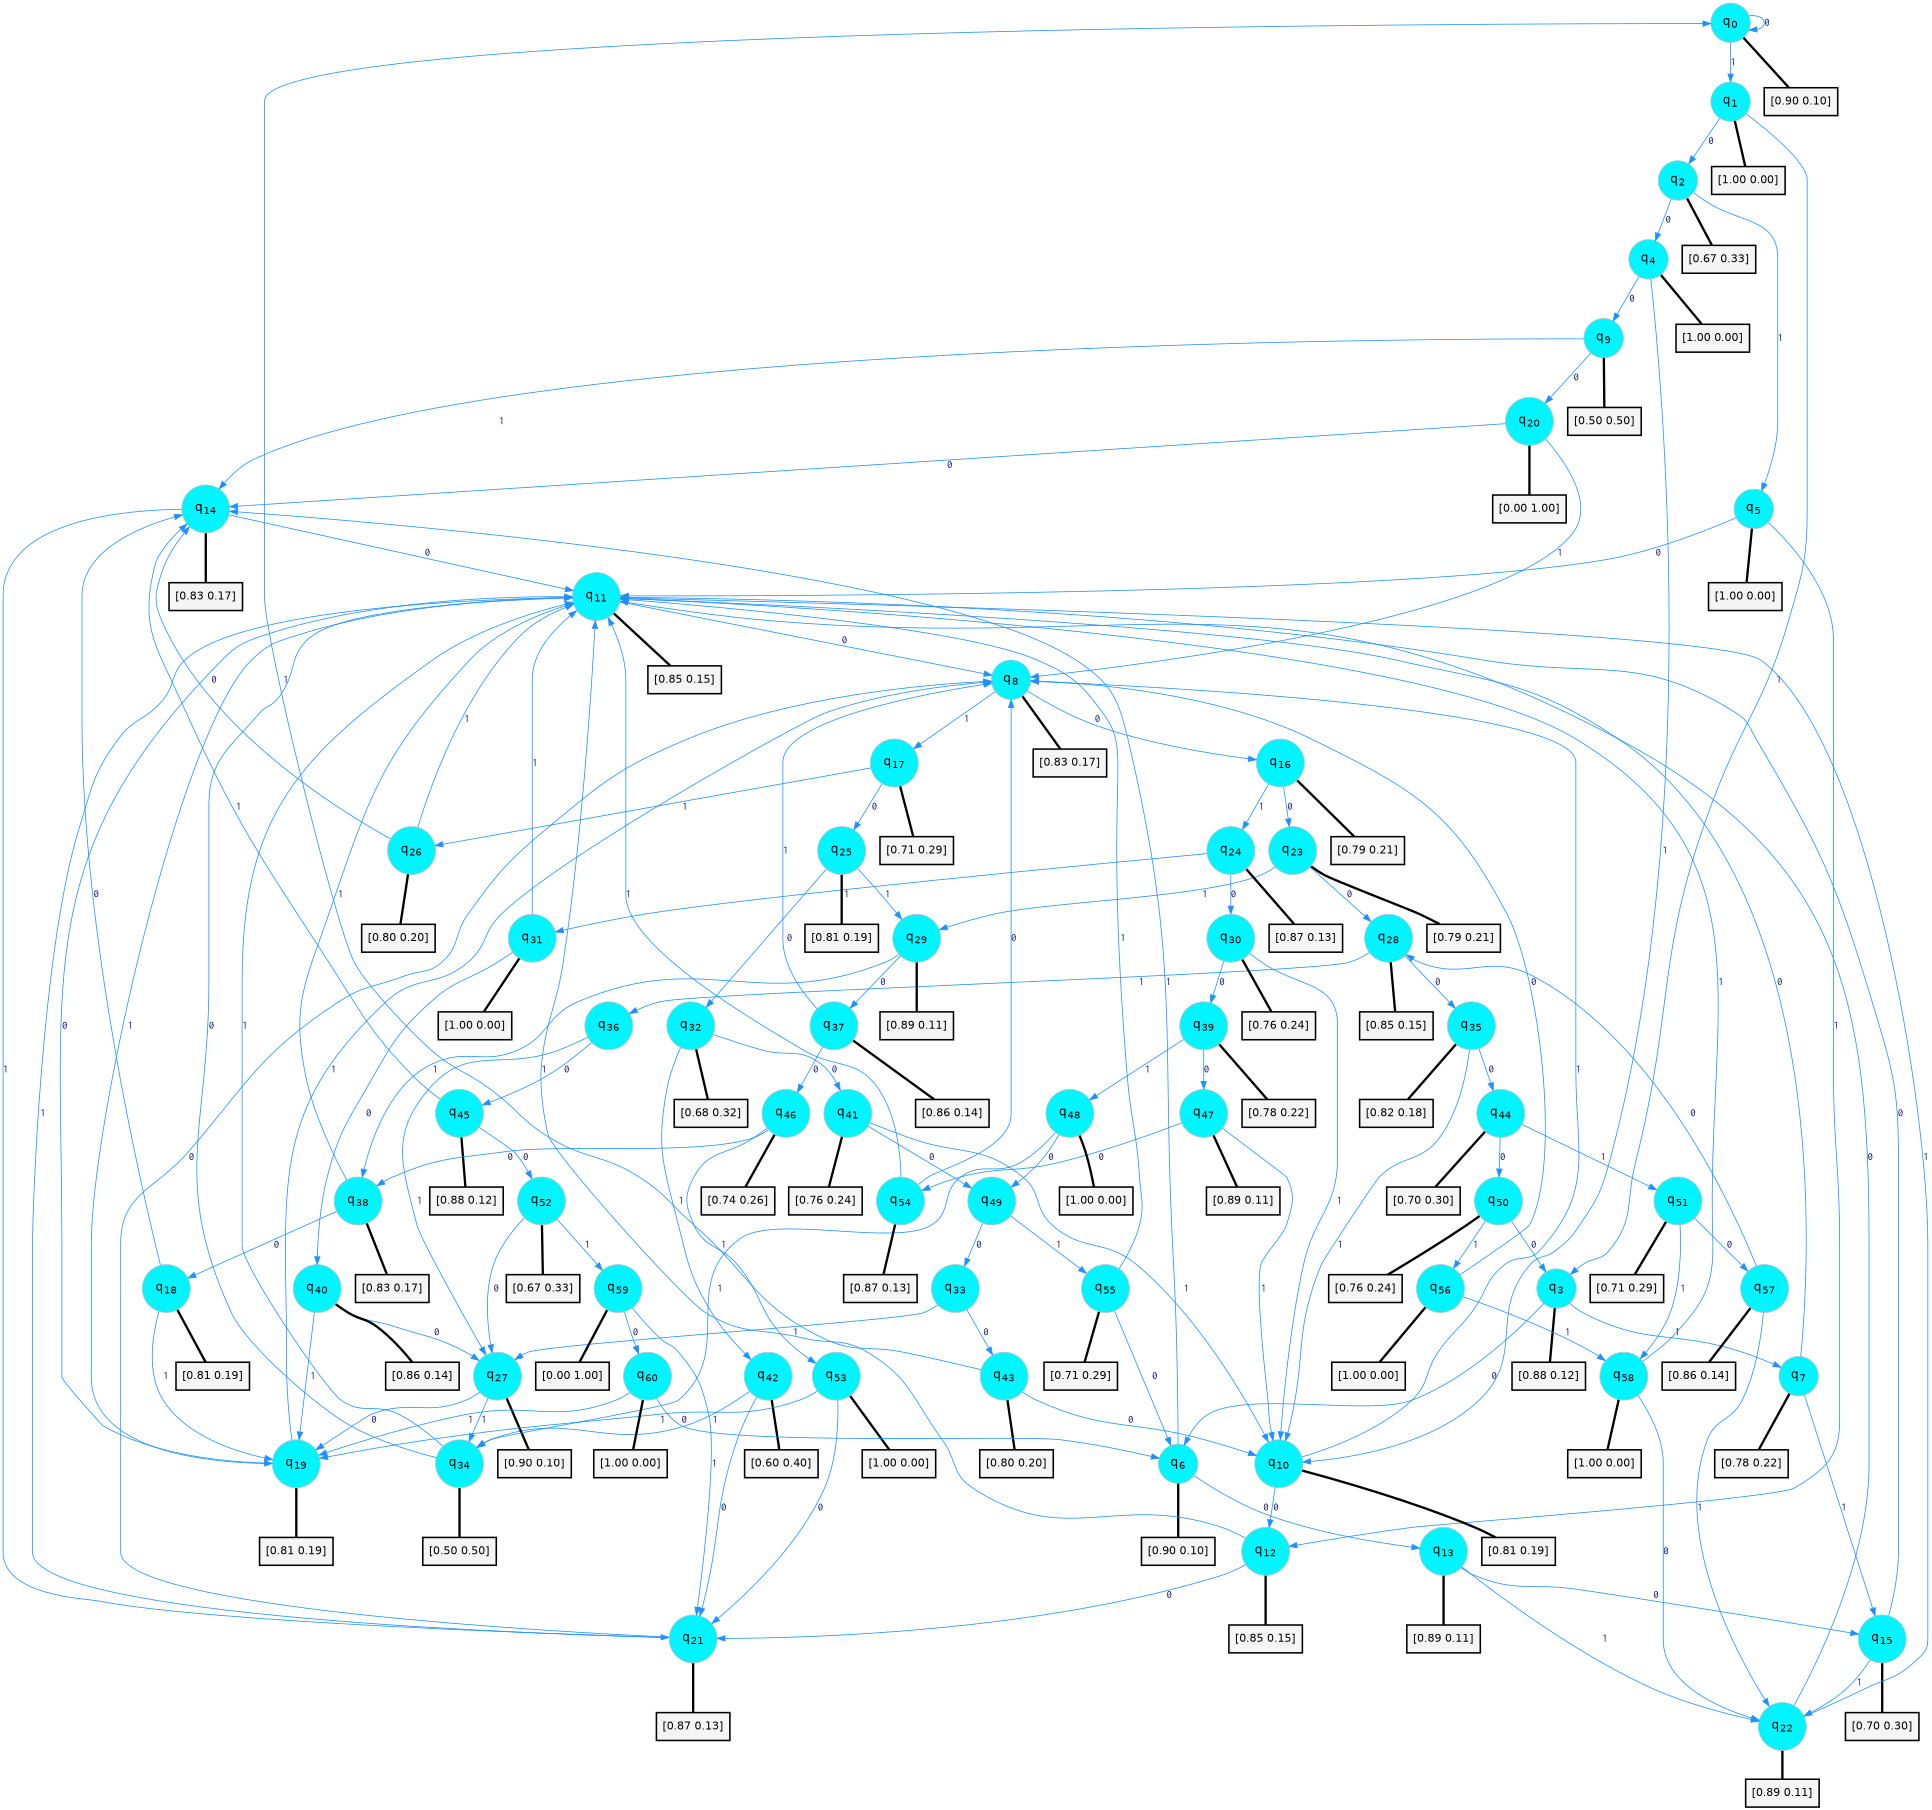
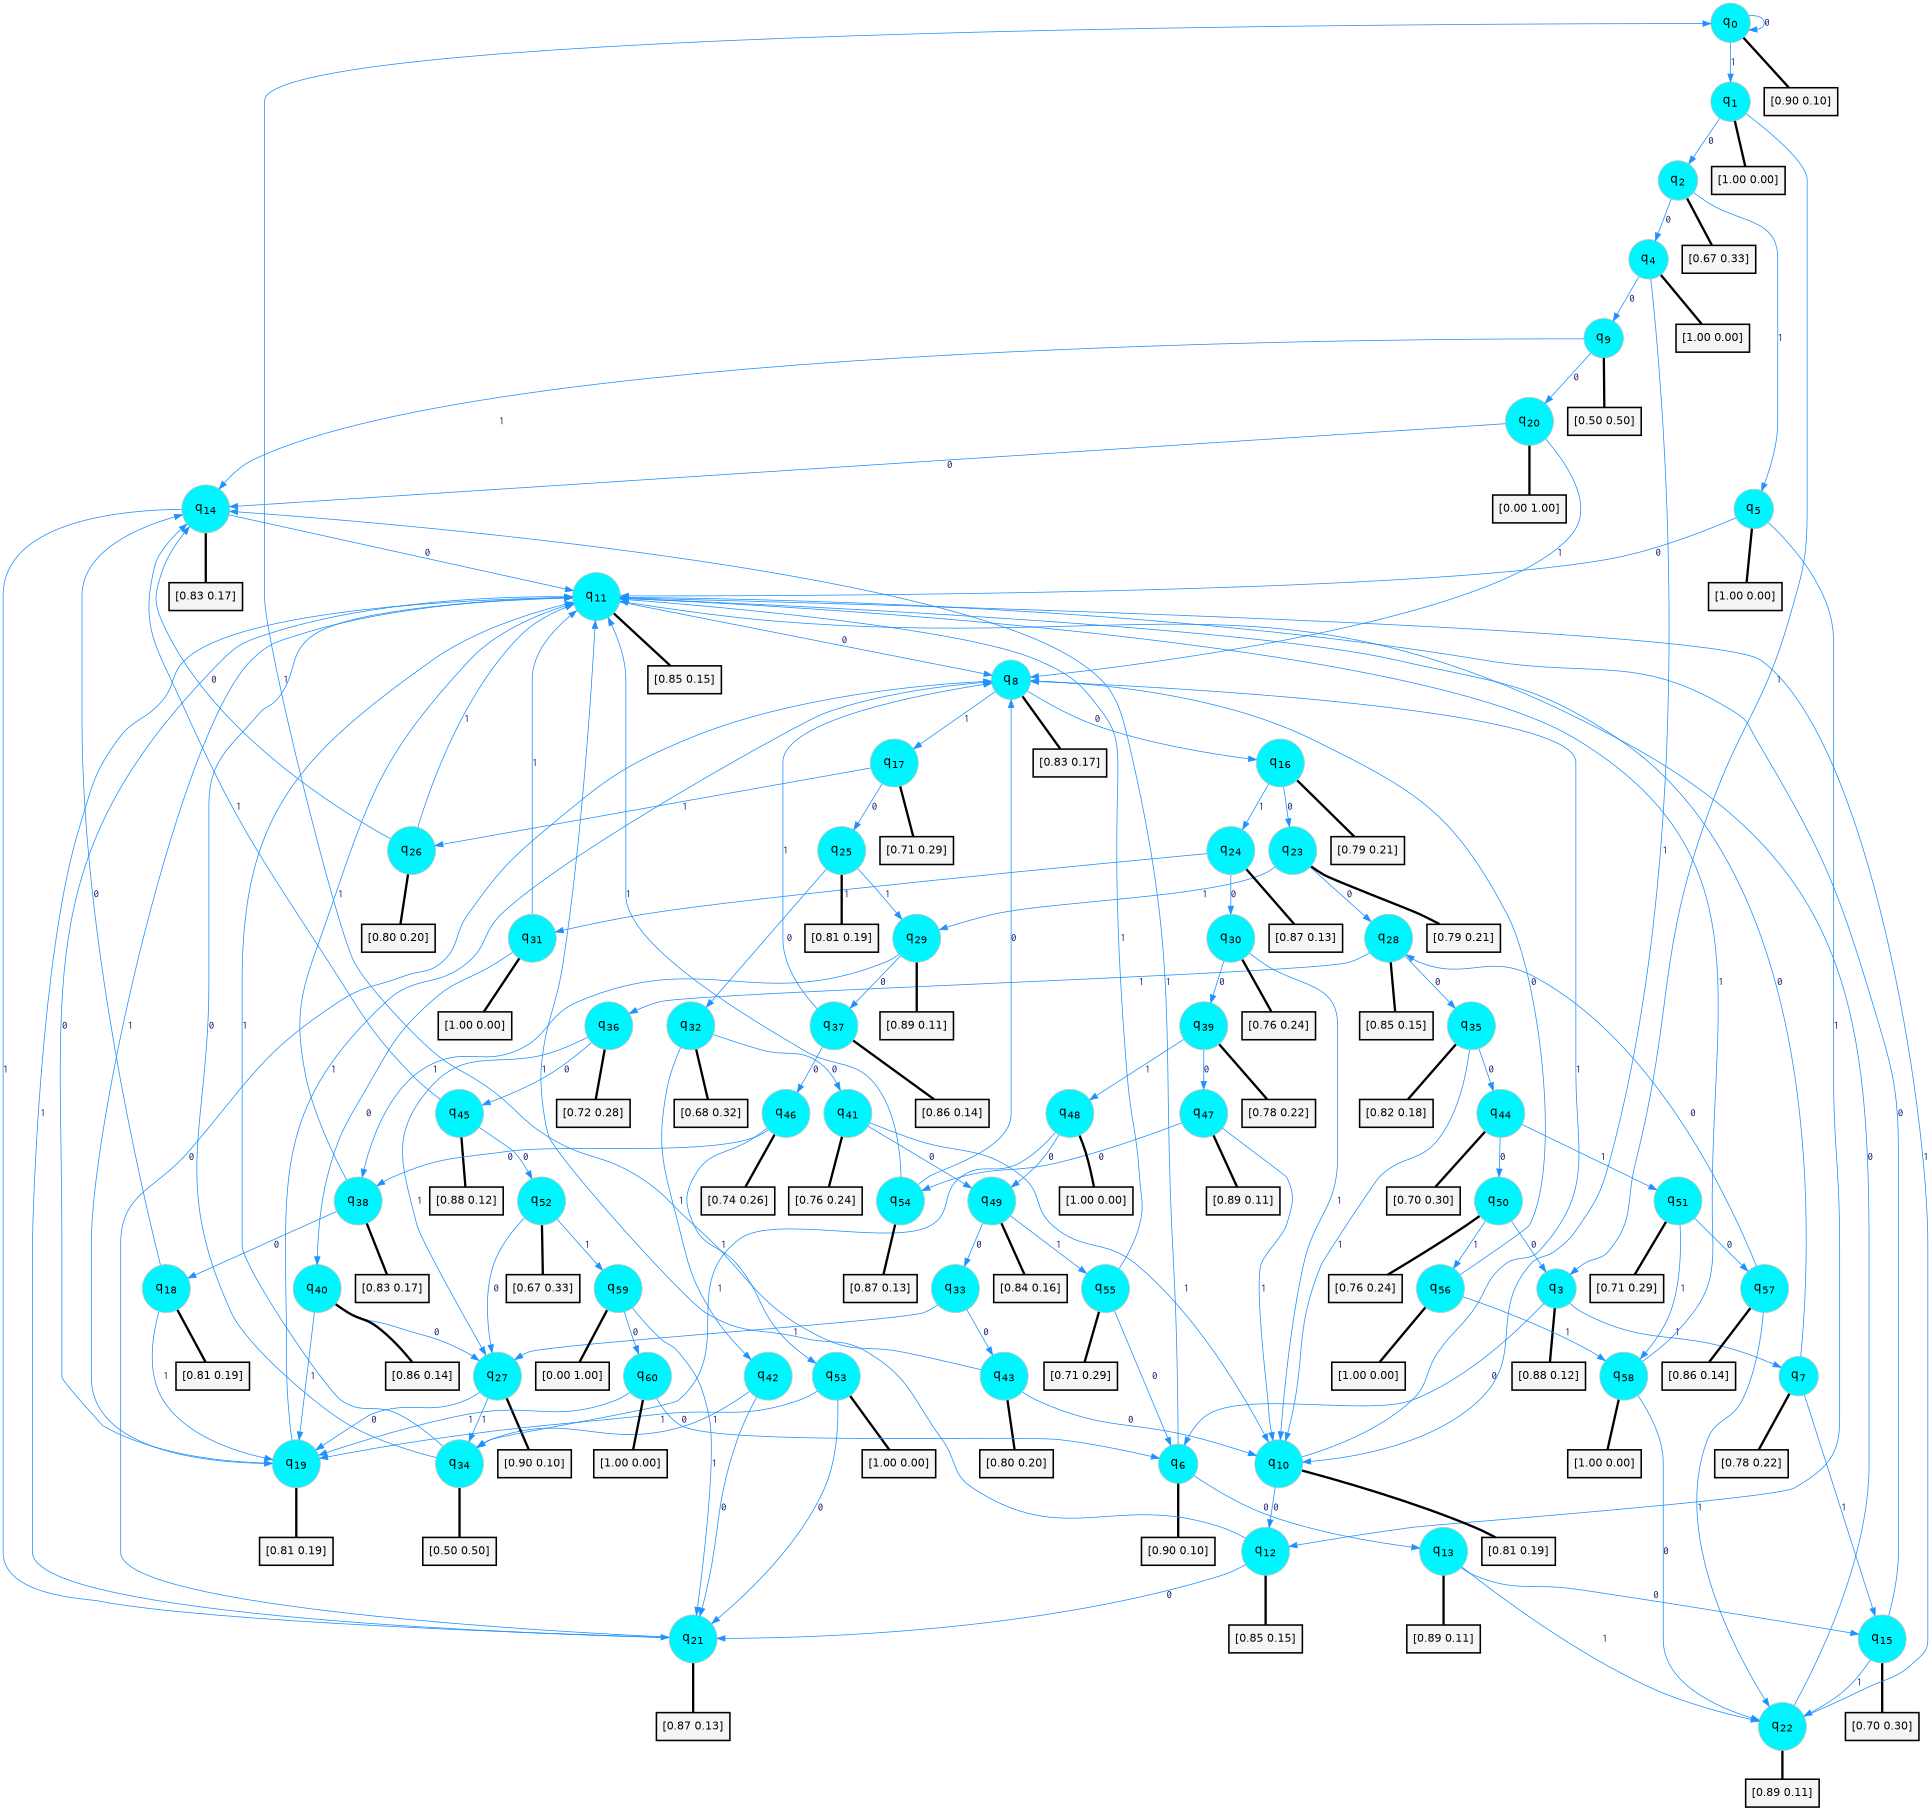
node "[0.72 0.28]": added
node "[0.84 0.16]": added
node "[0.60 0.40]": removed
